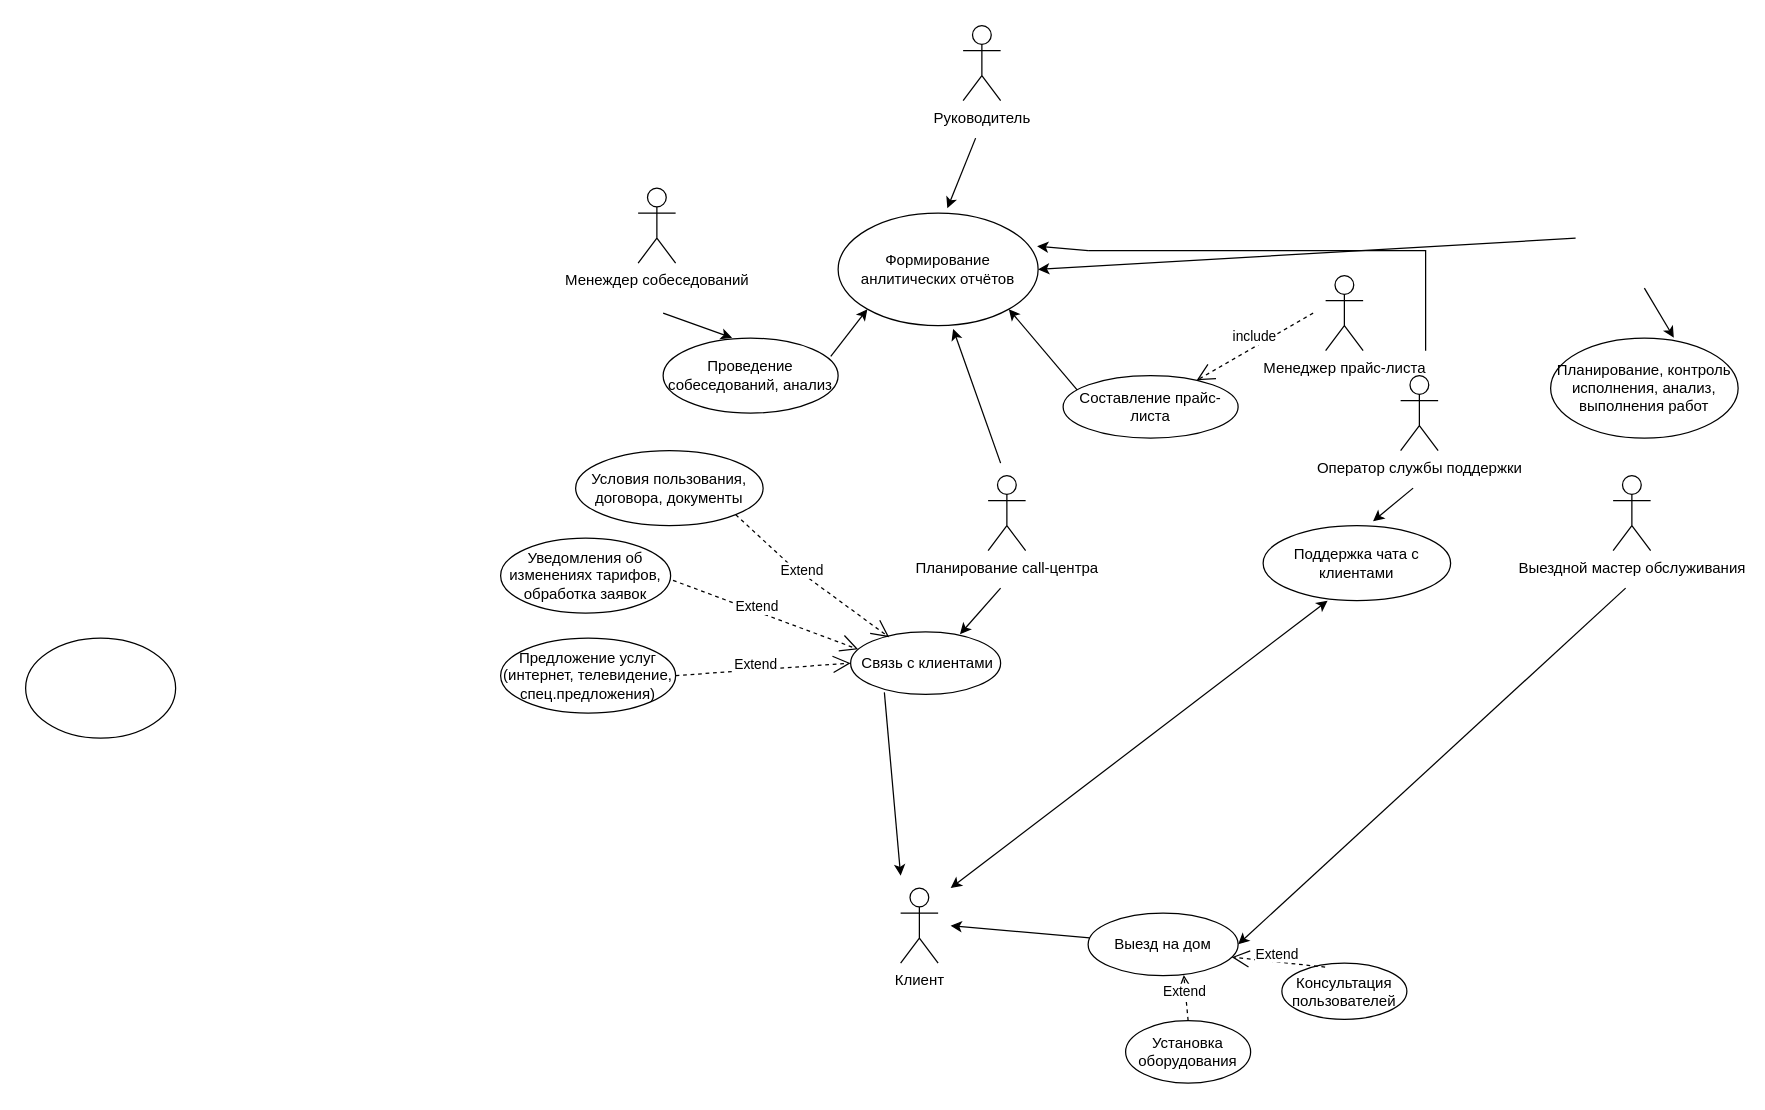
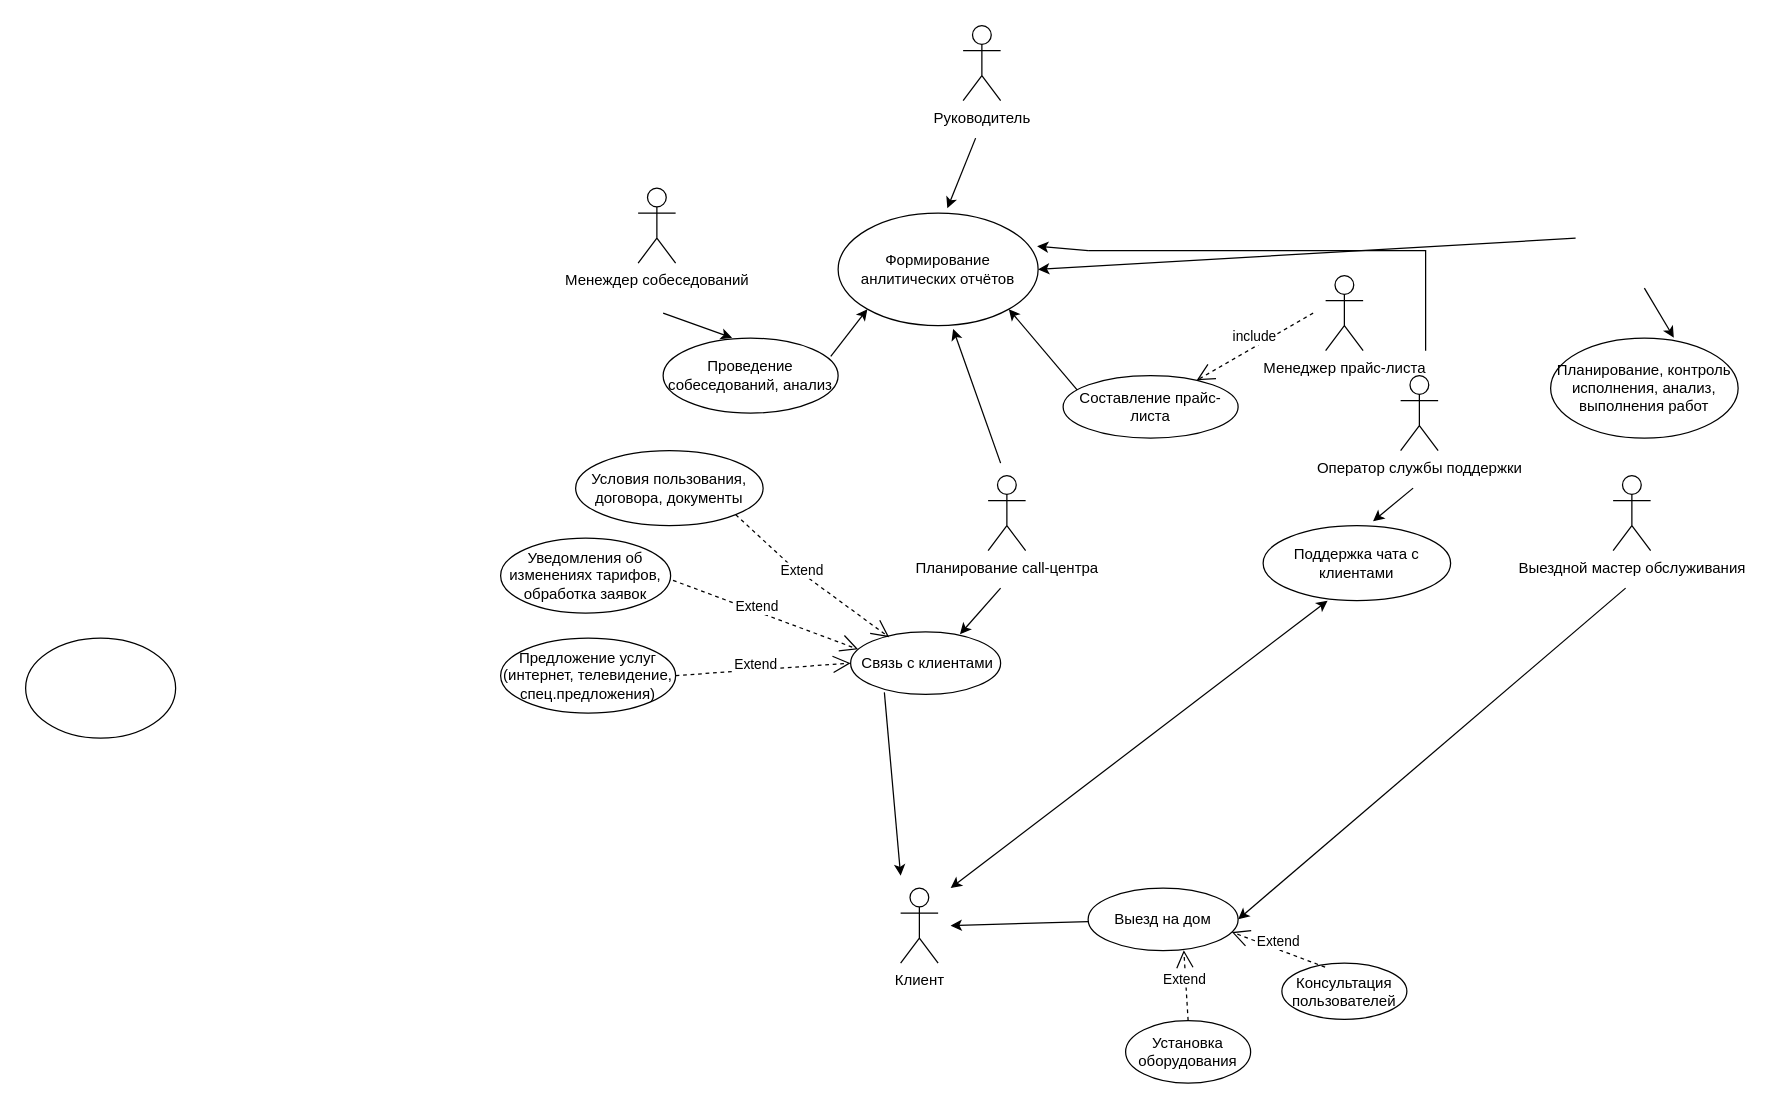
node "Выезд на дом": moved (1163, 944) -> (1163, 919)
